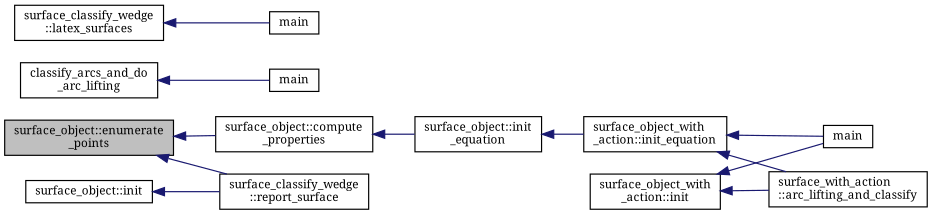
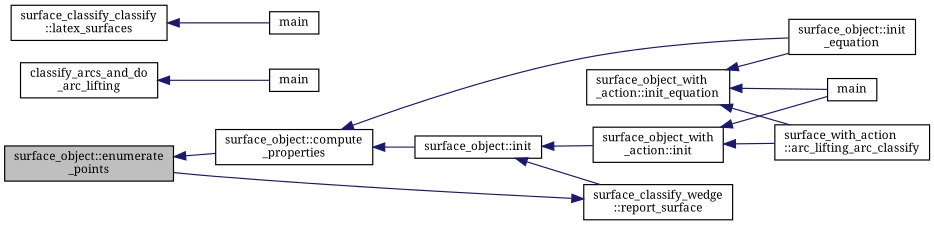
node "surface_classify_wedge ::latex_surfaces": label "surface_classify_wedge ::latex_surfaces" -> "surface_classify_classify ::latex_surfaces"
edge "surface_object_with _action::init_equation" -> "surface_object::init _equation": reversed
edge "surface_object_with _action::init" -> "surface_object::init": added
edge "surface_object::init" -> "surface_object::compute _properties": added
edge "surface_classify_wedge ::report_surface" -> "surface_object::enumerate _points": reversed
node "surface_with_action ::arc_lifting_and_classify": label "surface_with_action ::arc_lifting_and_classify" -> "surface_with_action ::arc_lifting_arc_classify"
